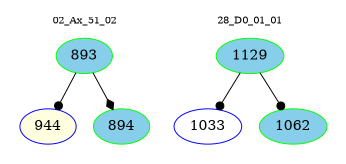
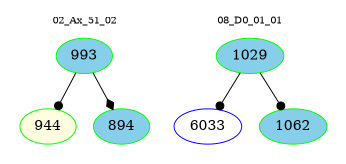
cluster "28_D0_01_01": label "28_D0_01_01" -> "08_D0_01_01"
node "893": label "893" -> "993"
node "1129": label "1129" -> "1029"
node "944": color blue -> green
node "1033": label "1033" -> "6033"
